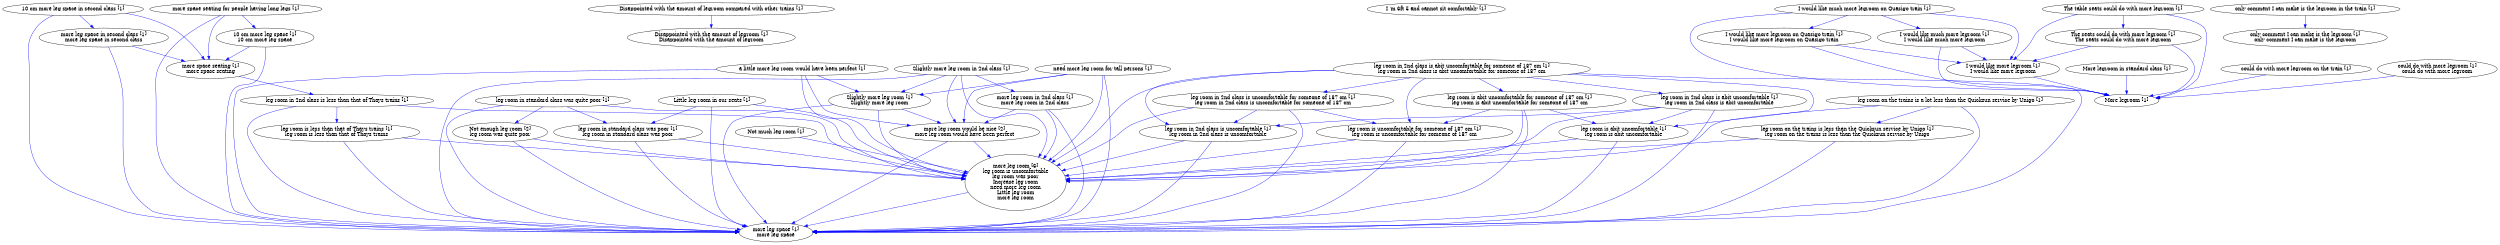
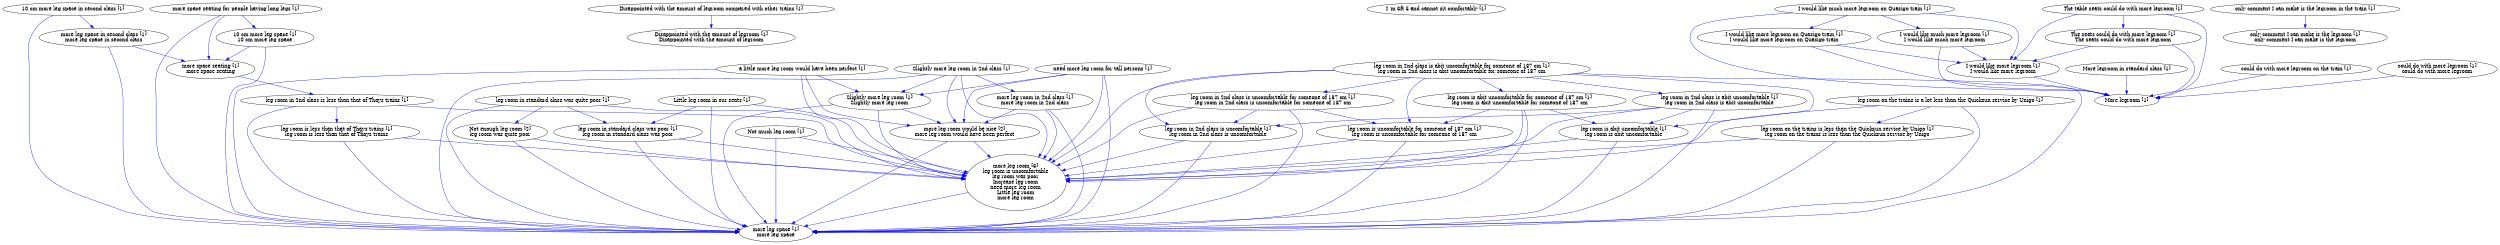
edge "10 cm more leg space in second class [1]" -> "more space seating [1] more space seating": removed
edge "Not much leg room [1]" -> "more leg space [1] more leg space": added
